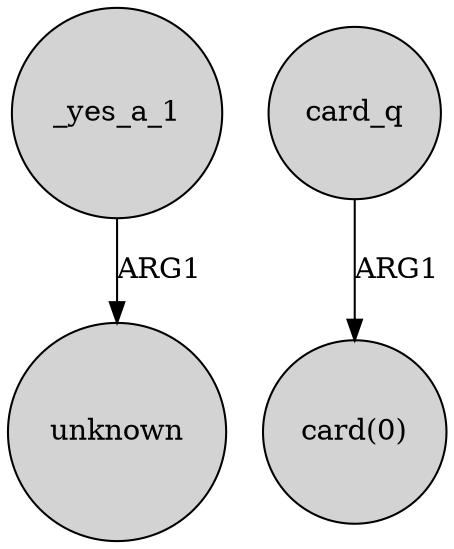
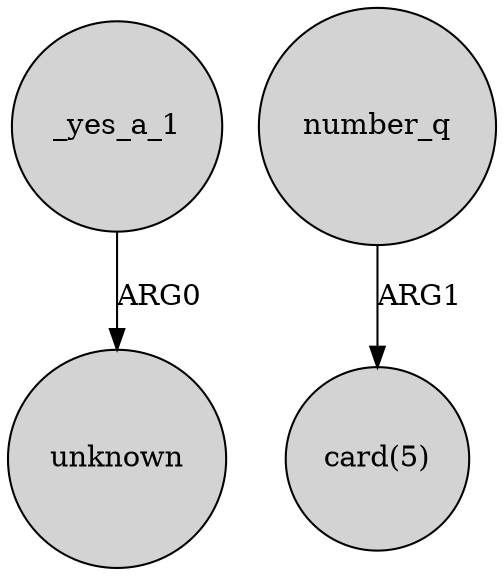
node "card_q": label "card_q" -> "number_q"
edge "_yes_a_1" -> "unknown": label "ARG1" -> "ARG0"
node "card(0)": label "card(0)" -> "card(5)"
